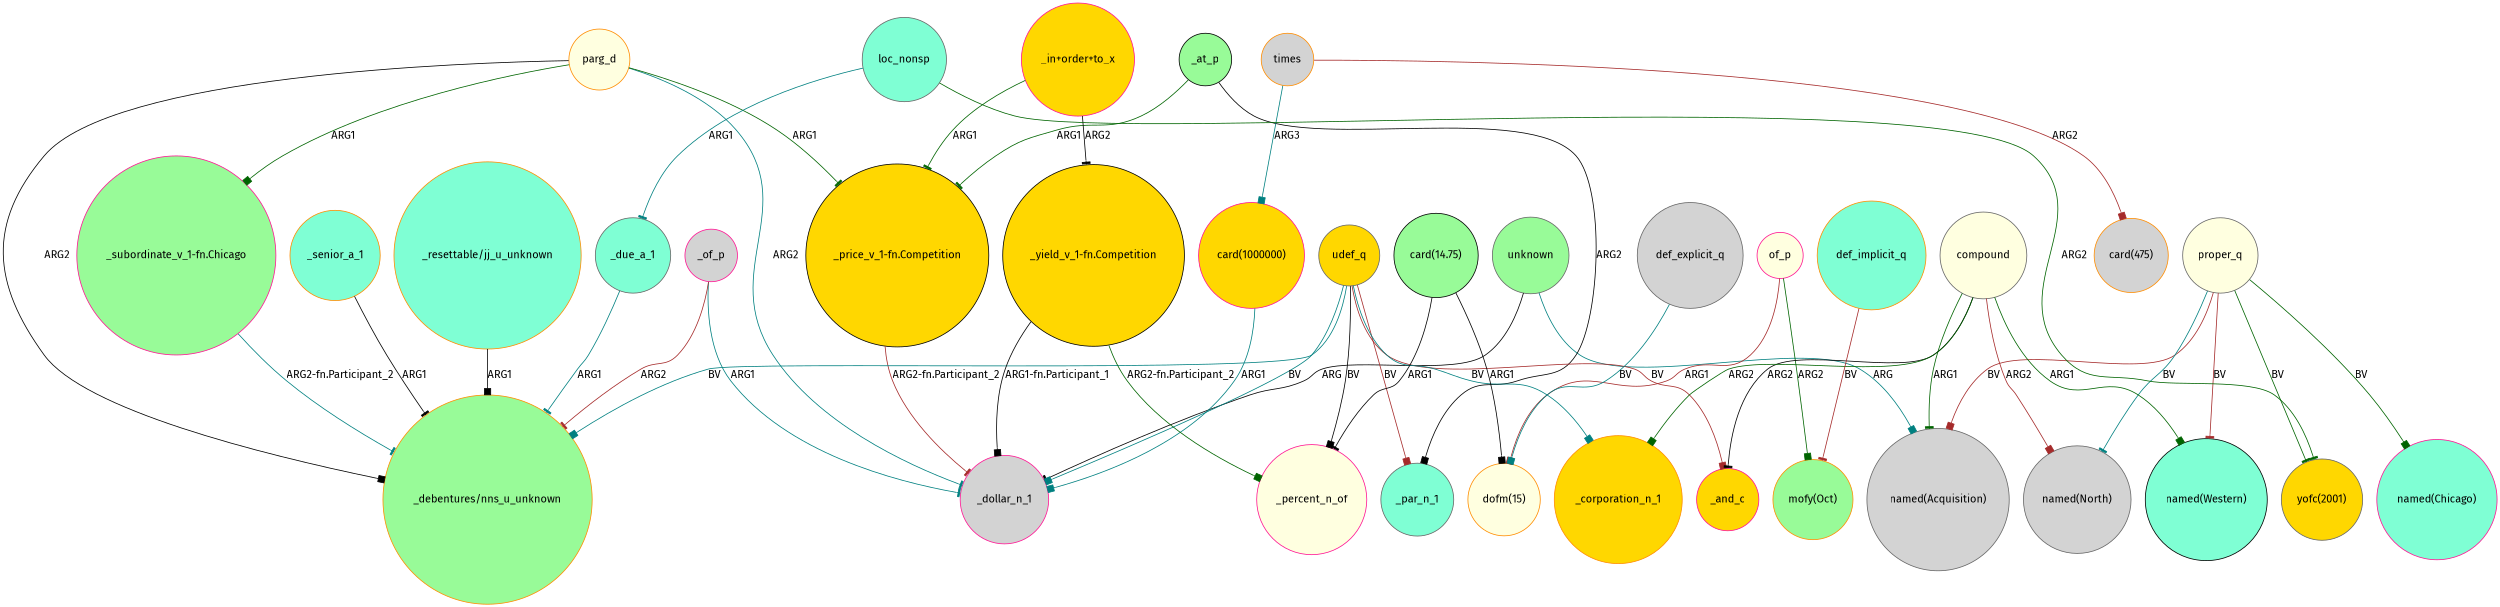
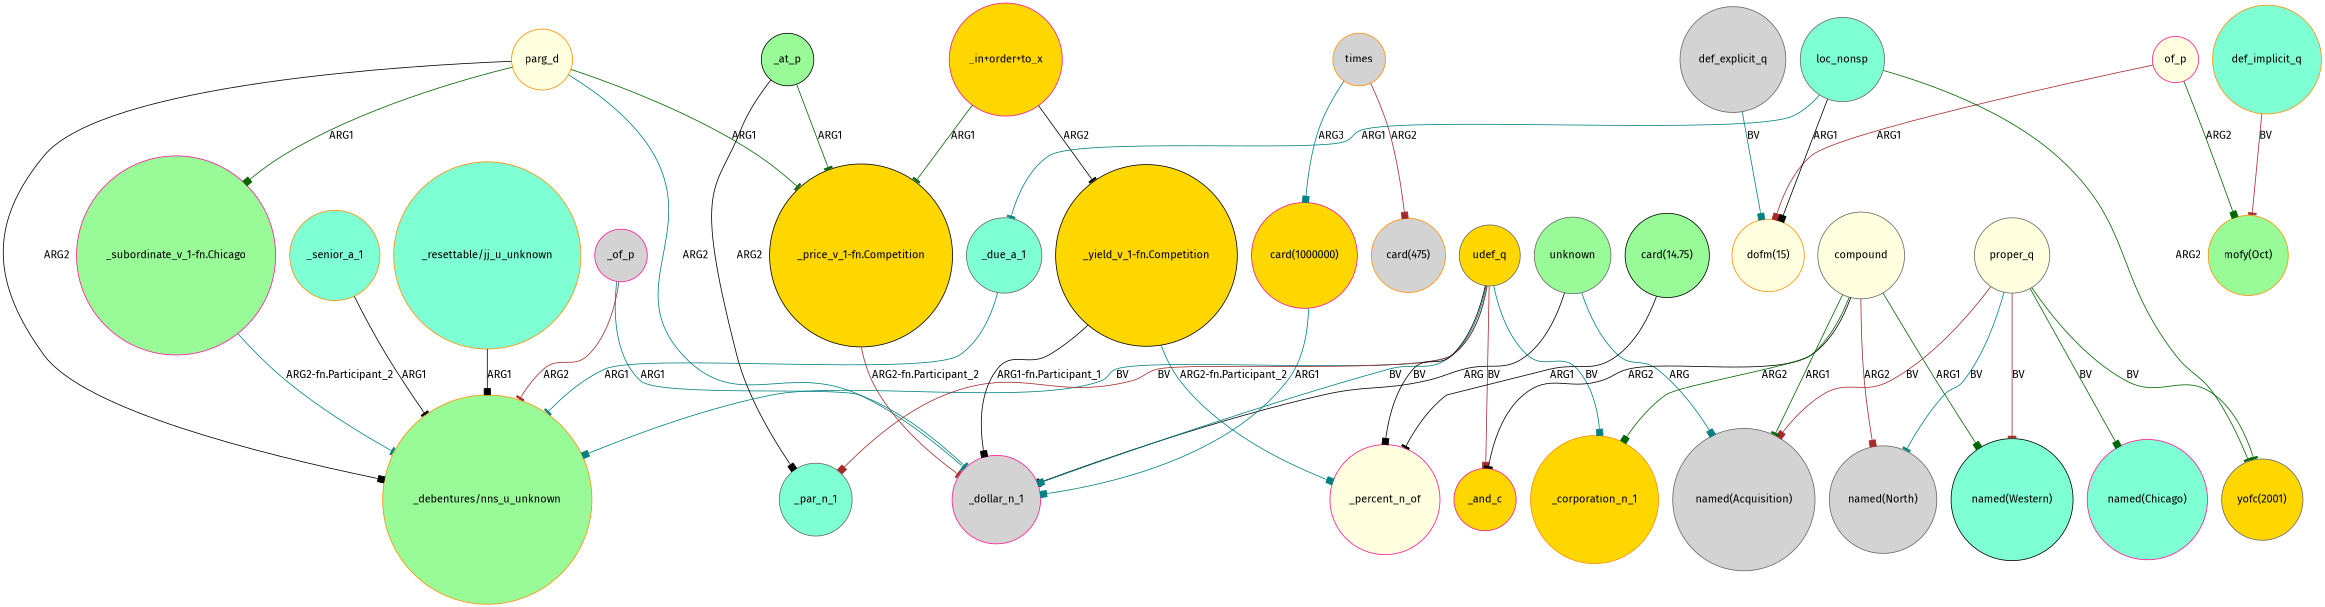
edge "card(14.75)" -> "dofm(15)": now "loc_nonsp" -> "dofm(15)"
edge "_yield_v_1-fn.Competition" -> "_percent_n_of": color darkgreen -> teal
